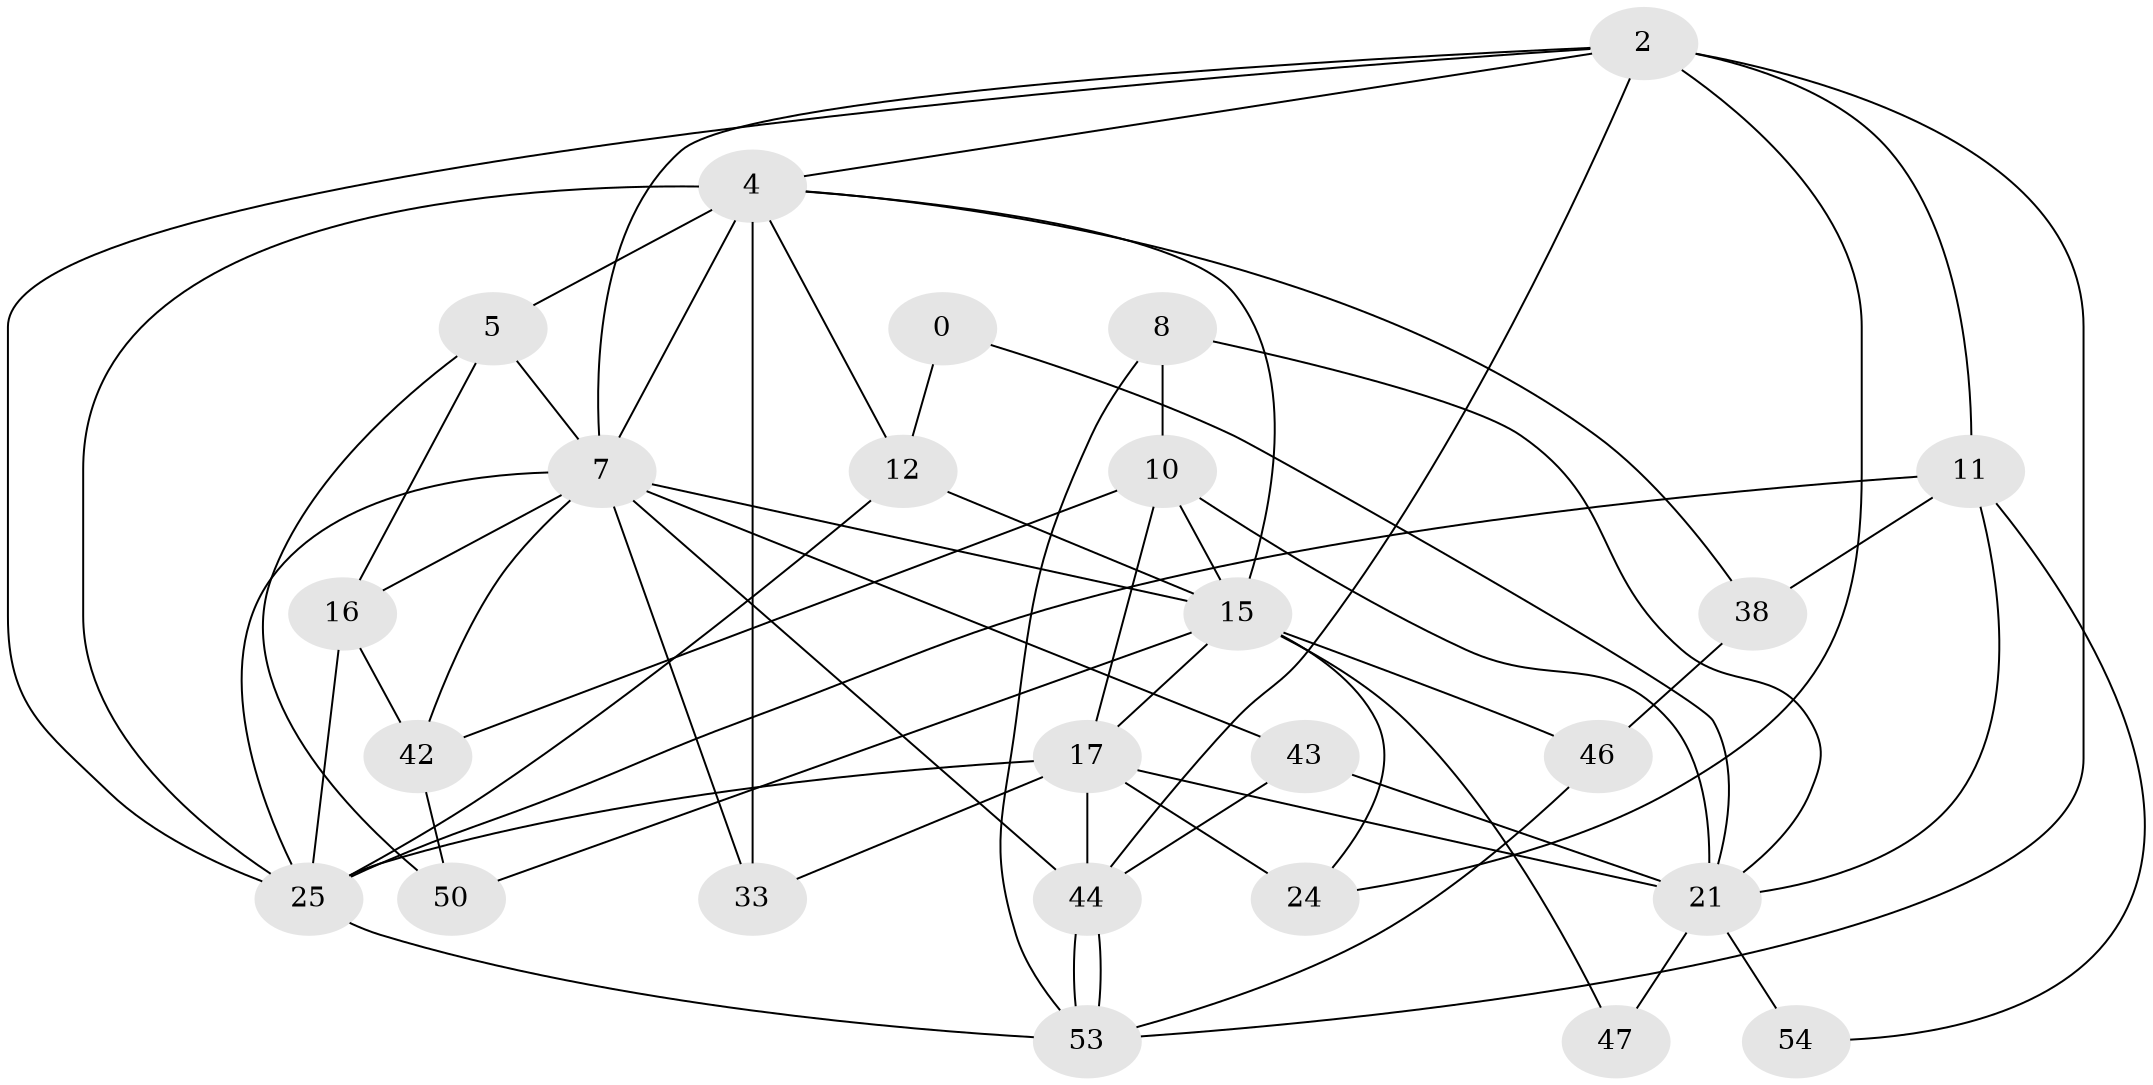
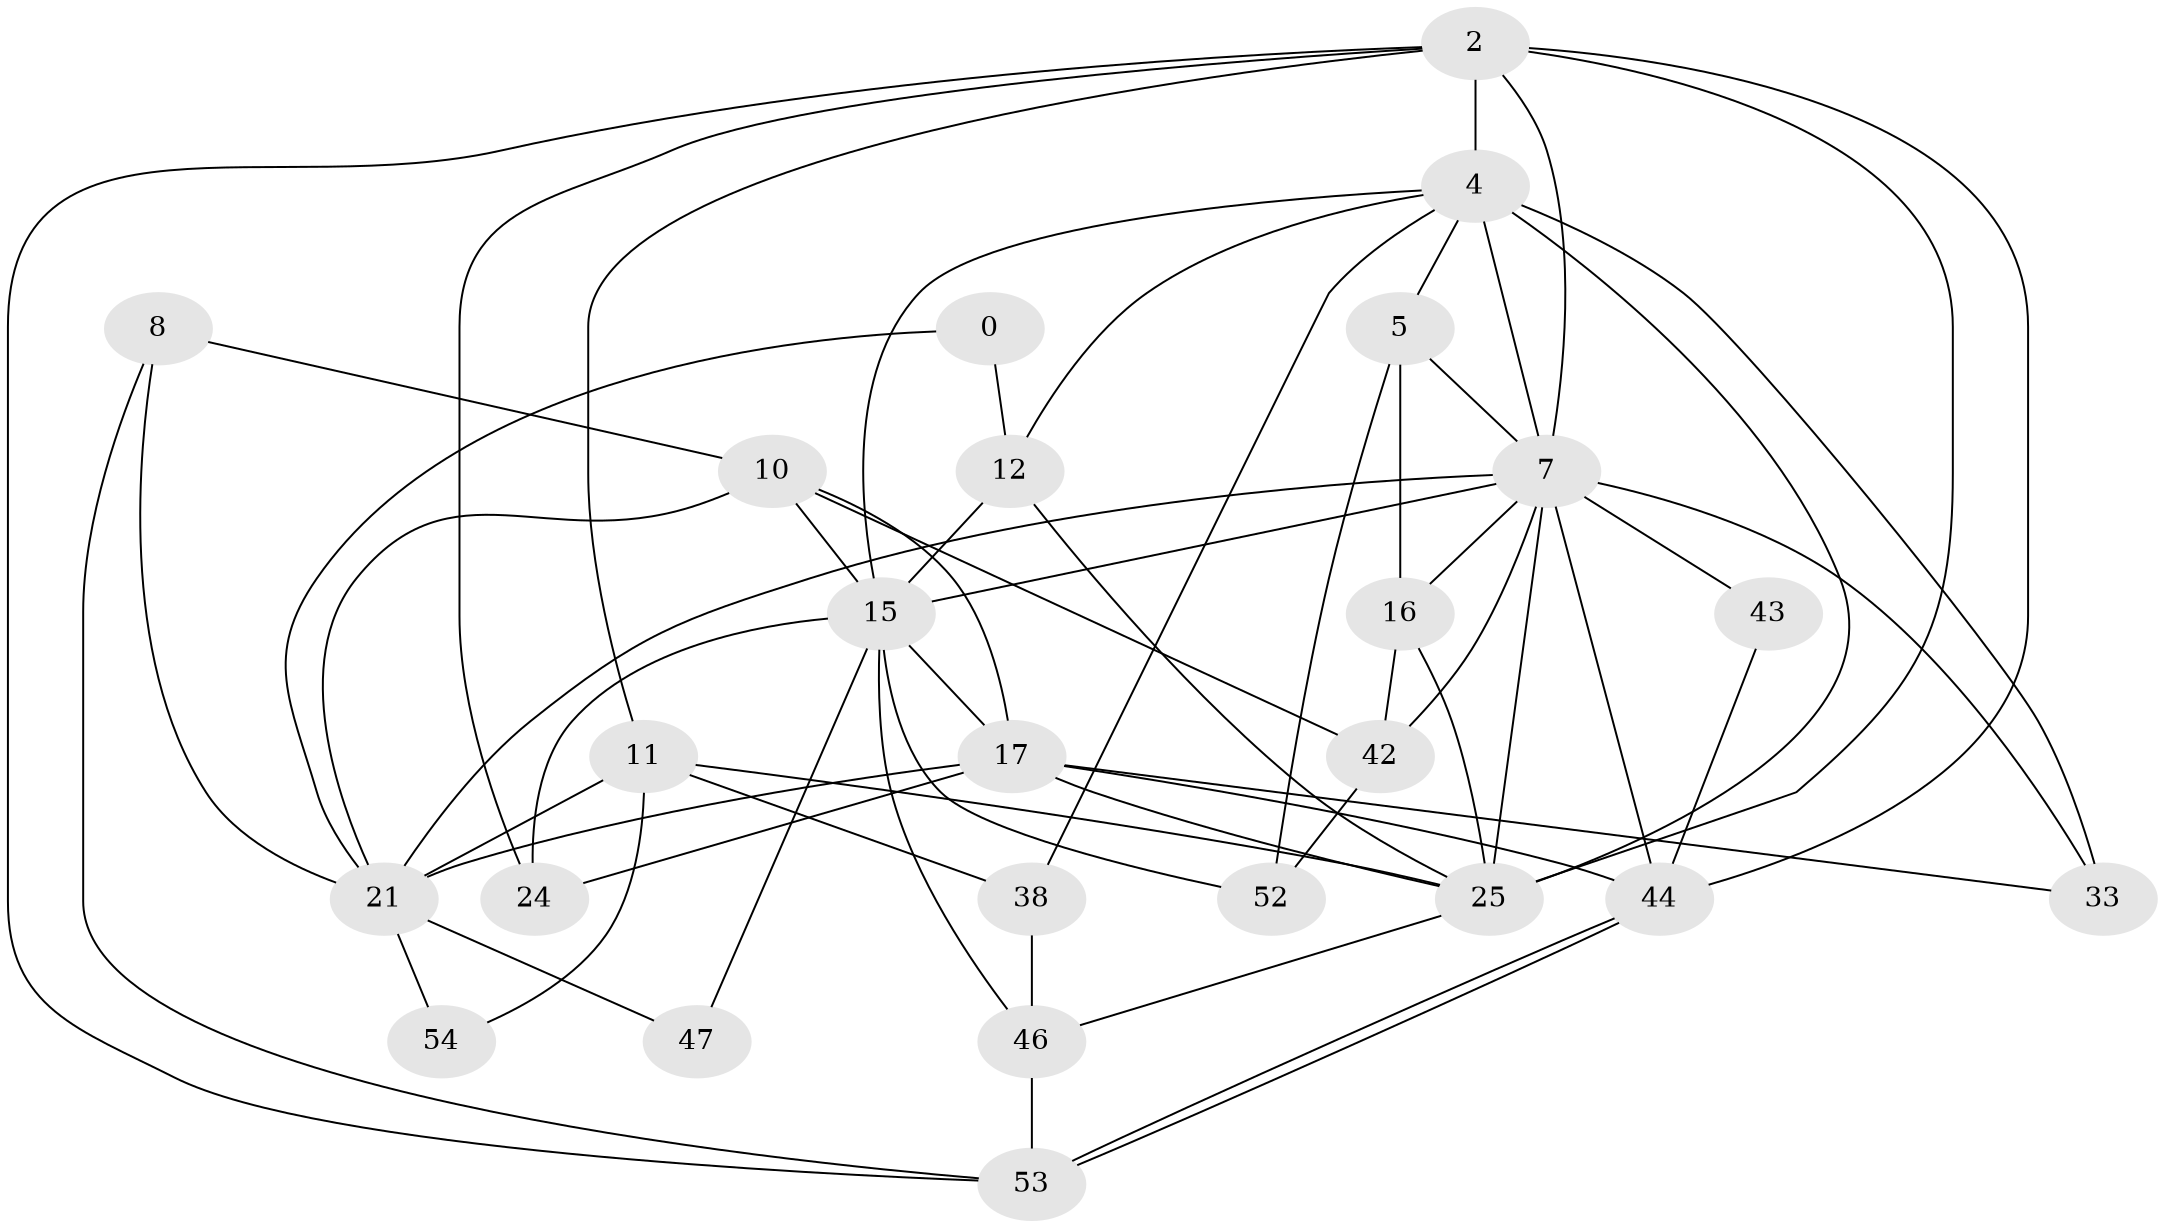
edge "43" -- "21": now "7" -- "21"
node "50": label "50" -> "52"
edge "25" -- "53": now "25" -- "46"
